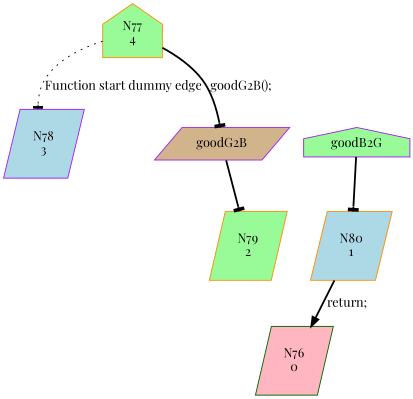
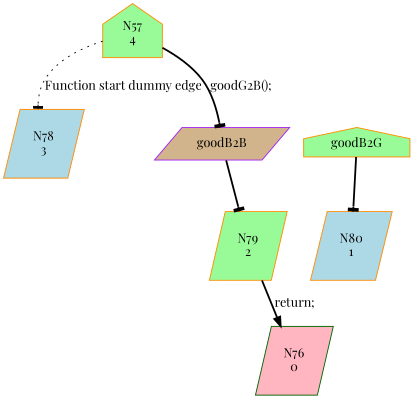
node "N77 4": label "N77 4" -> "N57 4"
node "N78 3": color purple -> darkorange
node "goodG2B": label "goodG2B" -> "goodB2B"
node "goodB2G": color purple -> darkorange
edge "N80 1" -> "N76 0": now "N79 2" -> "N76 0"
